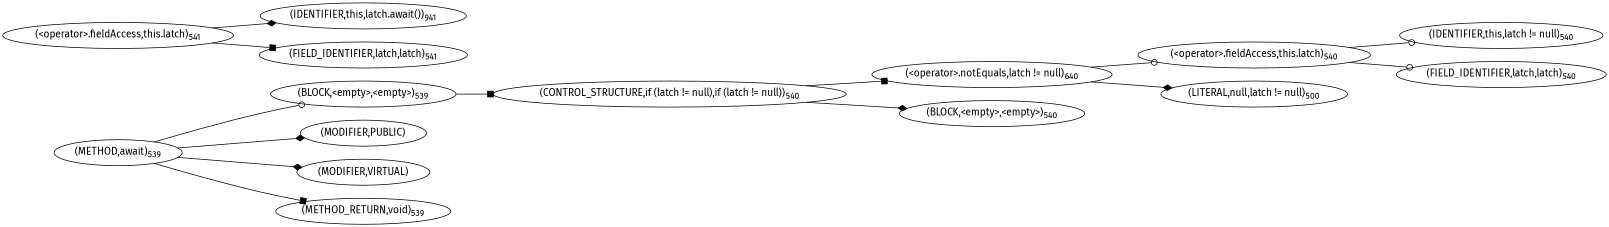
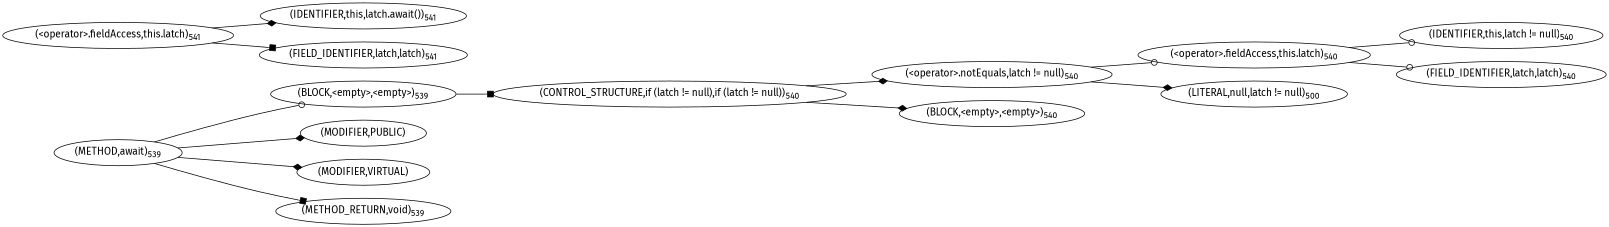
node "(IDENTIFIER,this,latch.await())": text "941" -> "541"
node "(<operator>.notEquals,latch != null)": text "640" -> "540"
edge "(CONTROL_STRUCTURE,if (latch != null),if (latch != null))" -> "(<operator>.notEquals,latch != null)": arrowhead box -> diamond
